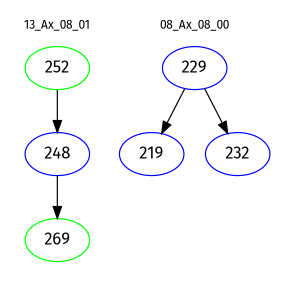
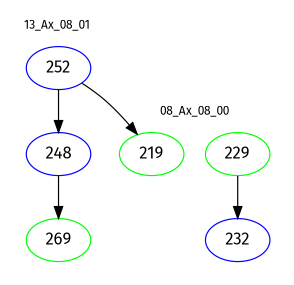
node "252": color green -> blue
node "229": color blue -> green
edge "229" -> "219": now "252" -> "219"
node "219": color blue -> green
